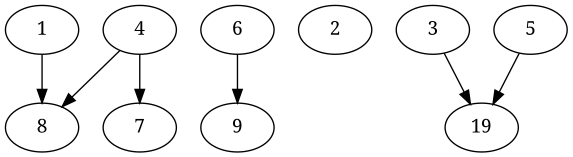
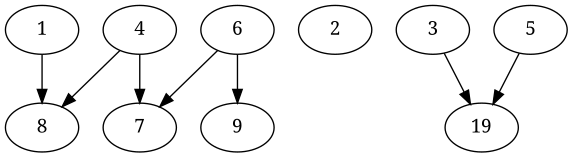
edge "6" -> "7": added
